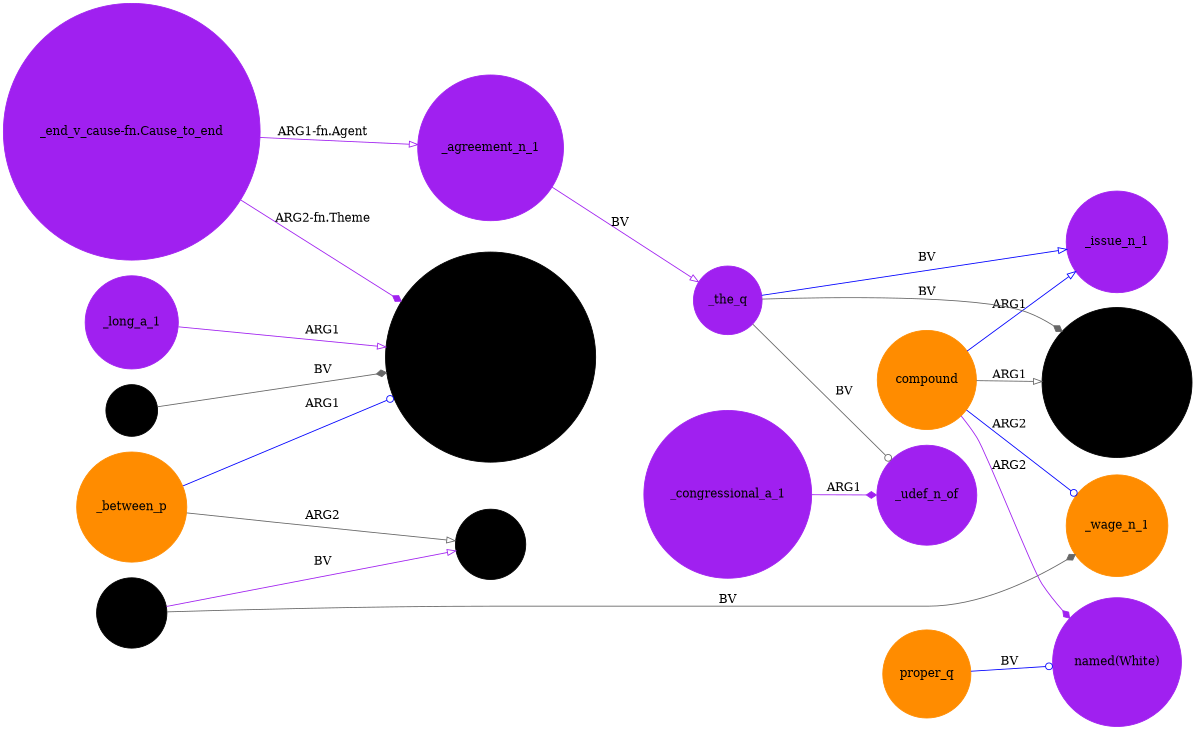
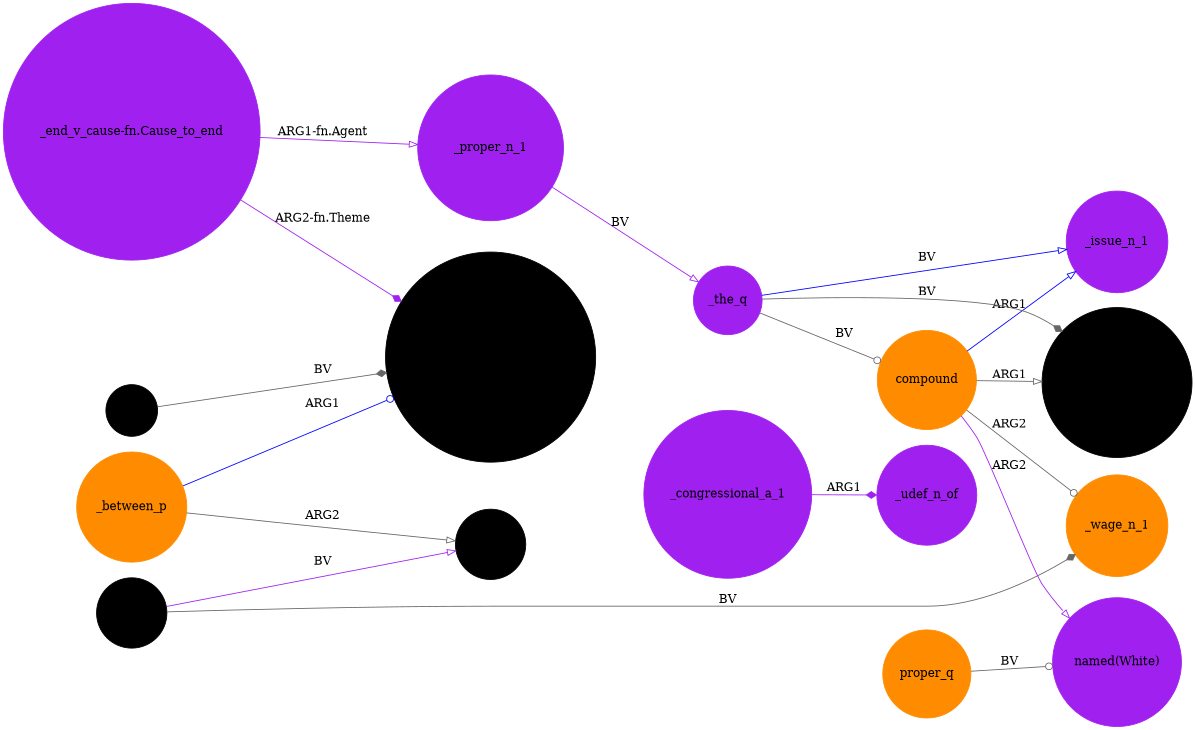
node "_agreement_n_1": label "_agreement_n_1" -> "_proper_n_1"
node "_long_a_1": removed
edge "_the_q" -> "_udef_n_of": now "_the_q" -> "compound"
edge "compound" -> "_wage_n_1": color blue -> gray40
edge "compound" -> "named(White)": arrowhead diamond -> onormal
edge "proper_q" -> "named(White)": color blue -> gray40
